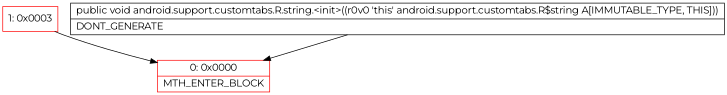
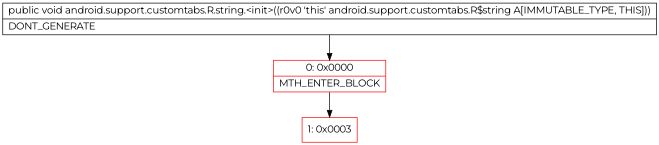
edge "1: 0x0003" -> "0: 0x0000": reversed
